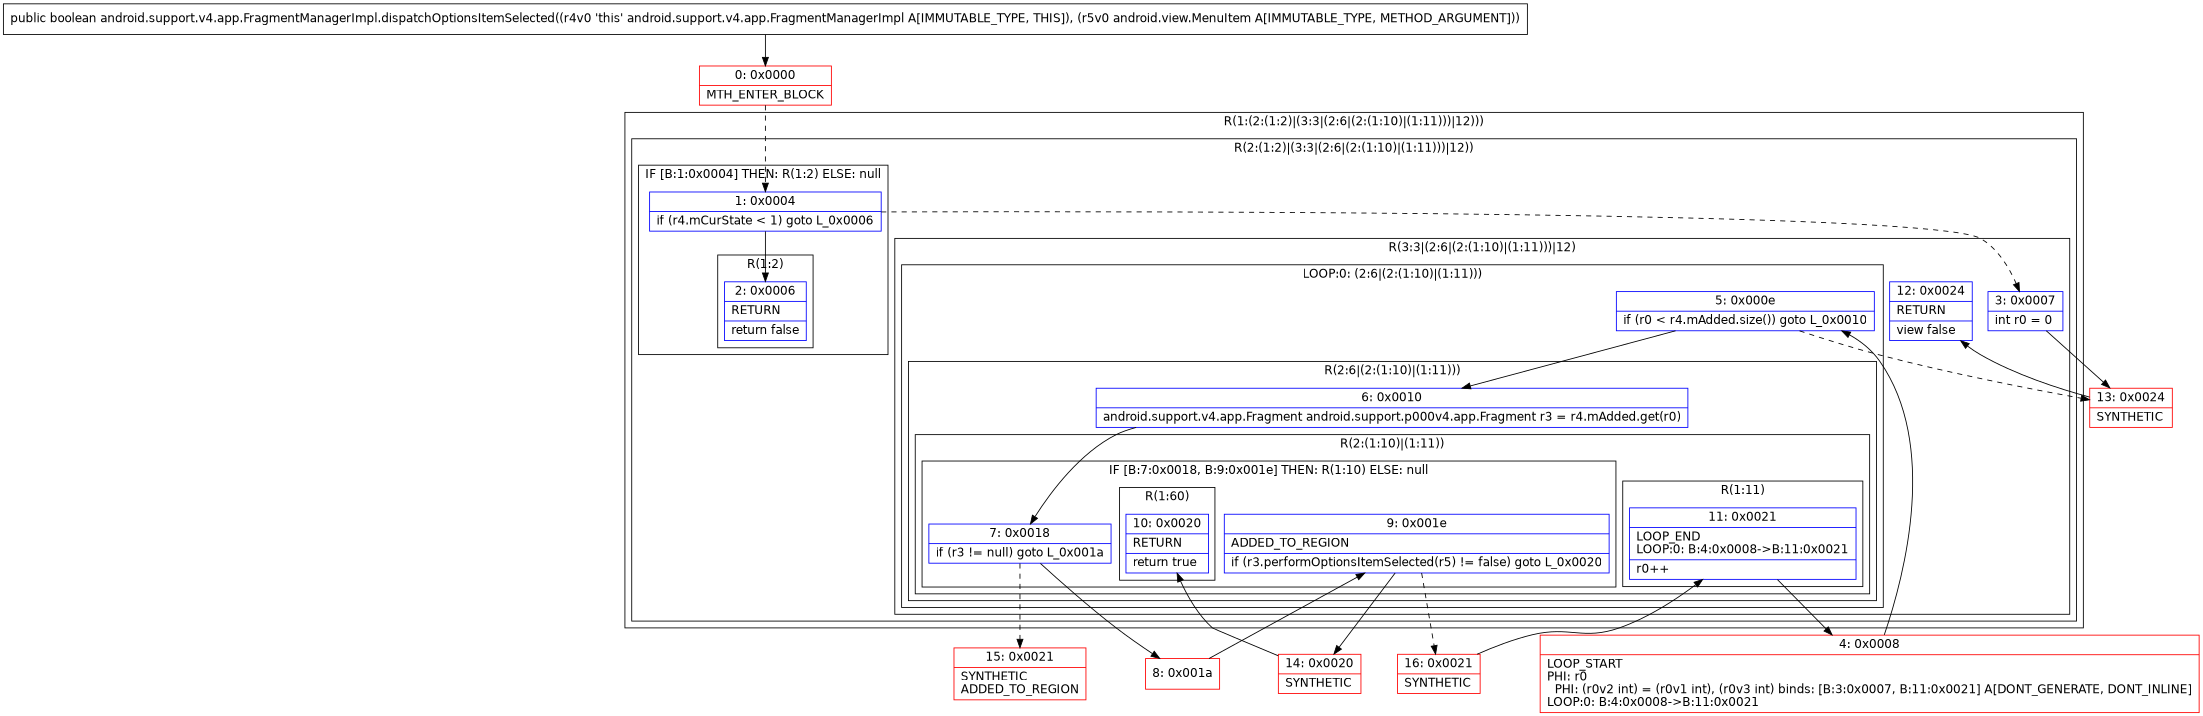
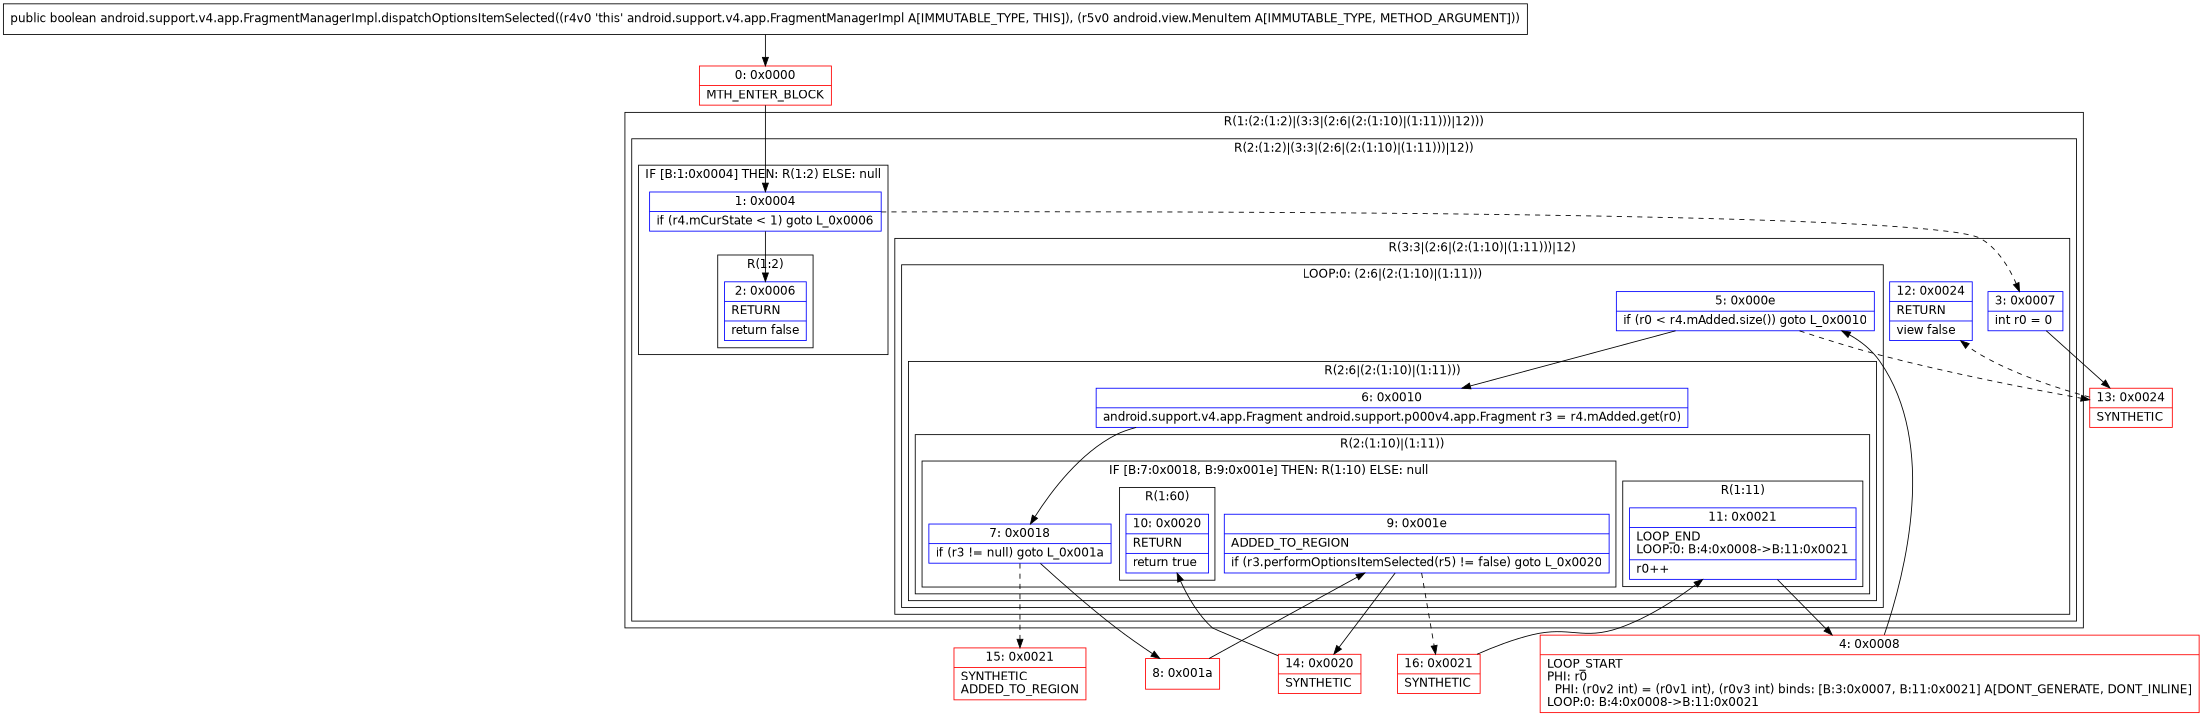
edge "0: 0x0000" -> "1: 0x0004": style dashed -> solid
edge "13: 0x0024" -> "12: 0x0024": style solid -> dashed
